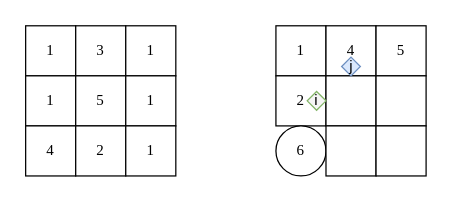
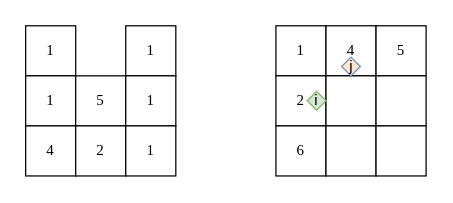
node "3": removed
node "j": fillcolor #dae8fc -> #ffe6cc
node "i": fillcolor #f5f5f5 -> #d5e8d4
node "6": shape ellipse -> rectangle
